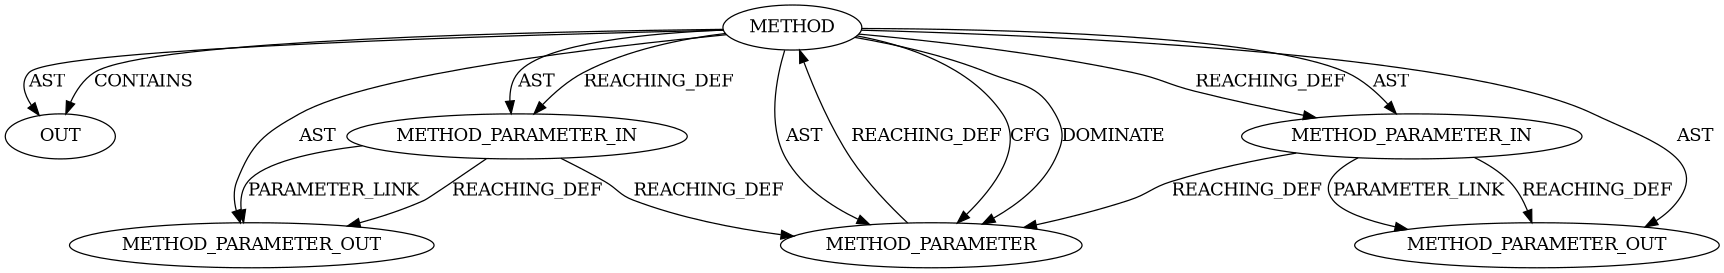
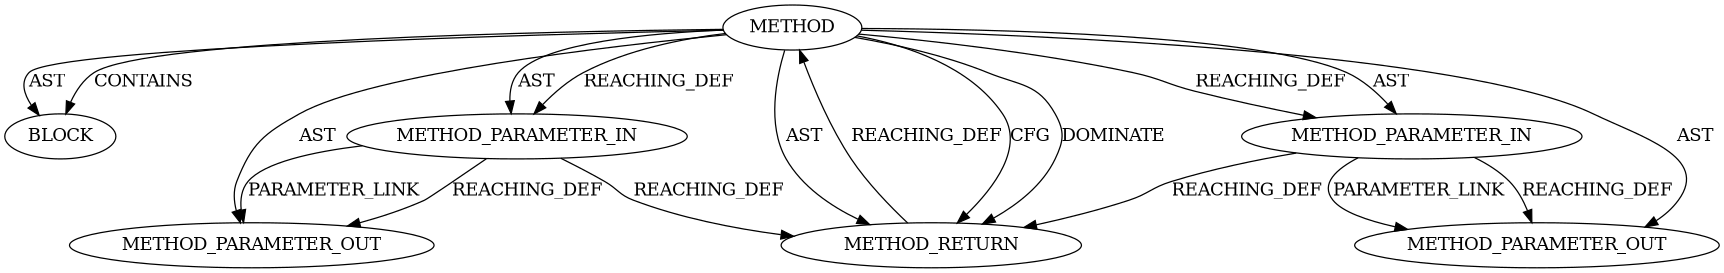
node "OUT": label "OUT" -> "BLOCK"
node "METHOD_PARAMETER": label "METHOD_PARAMETER" -> "METHOD_RETURN"
